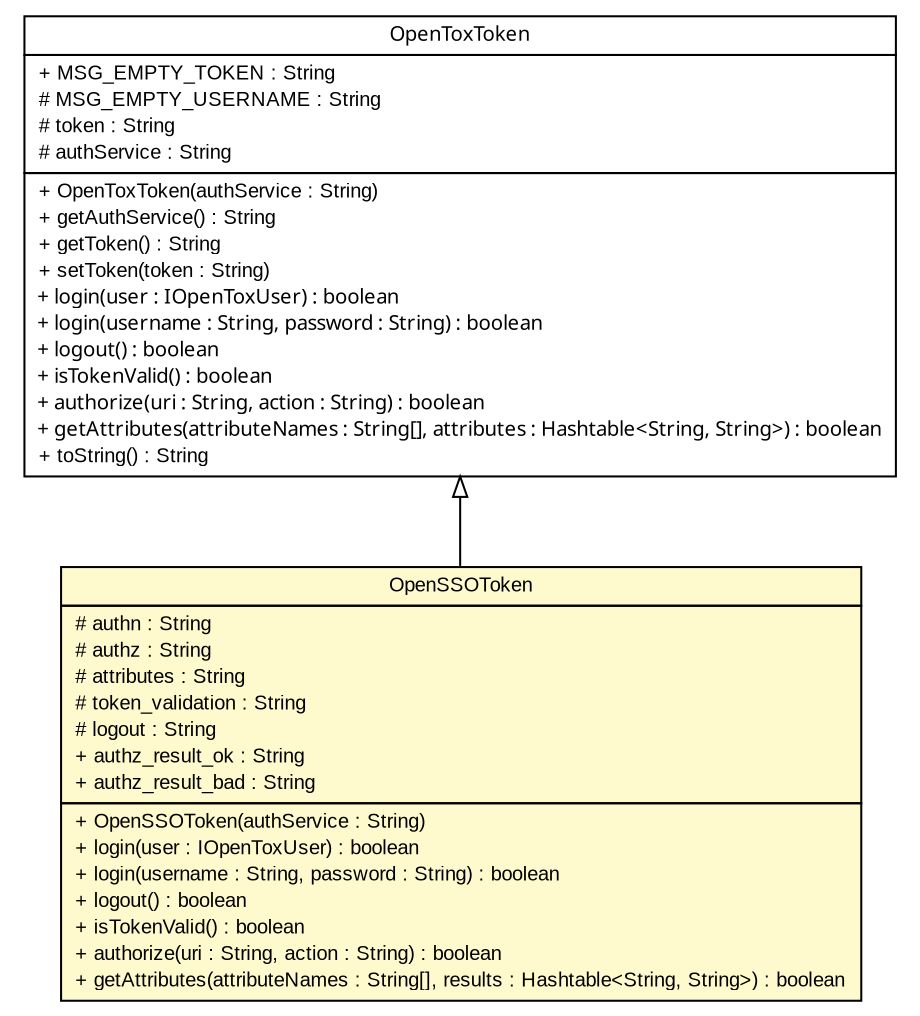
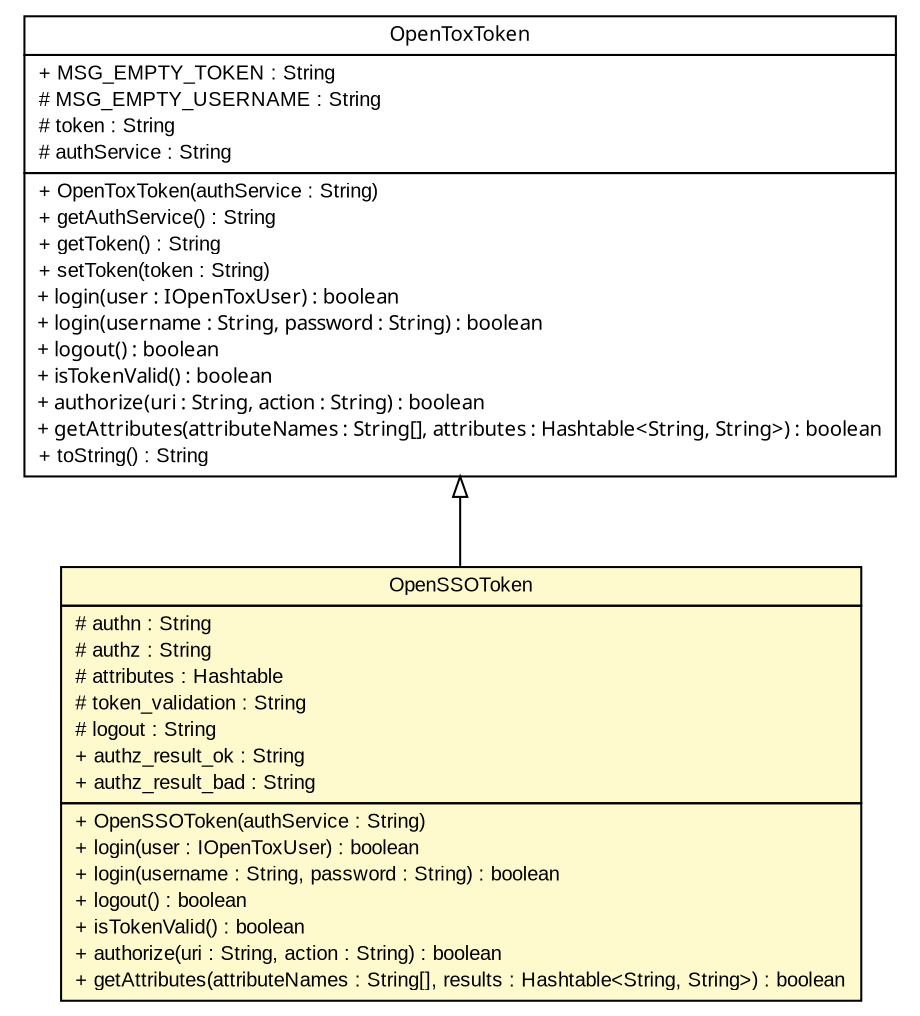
node "OpenSSOToken": text "# attributes : String" -> "# attributes : Hashtable"
